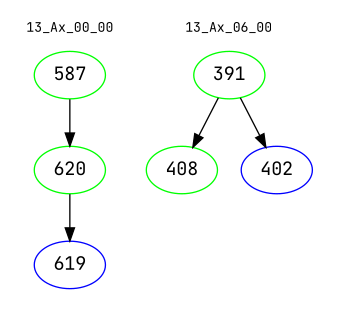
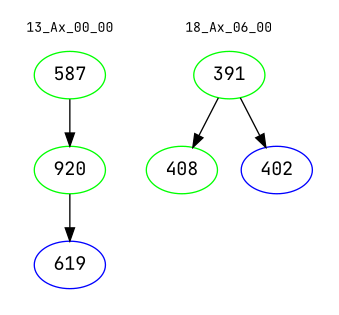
cluster "13_Ax_06_00": label "13_Ax_06_00" -> "18_Ax_06_00"
node "620": label "620" -> "920"
